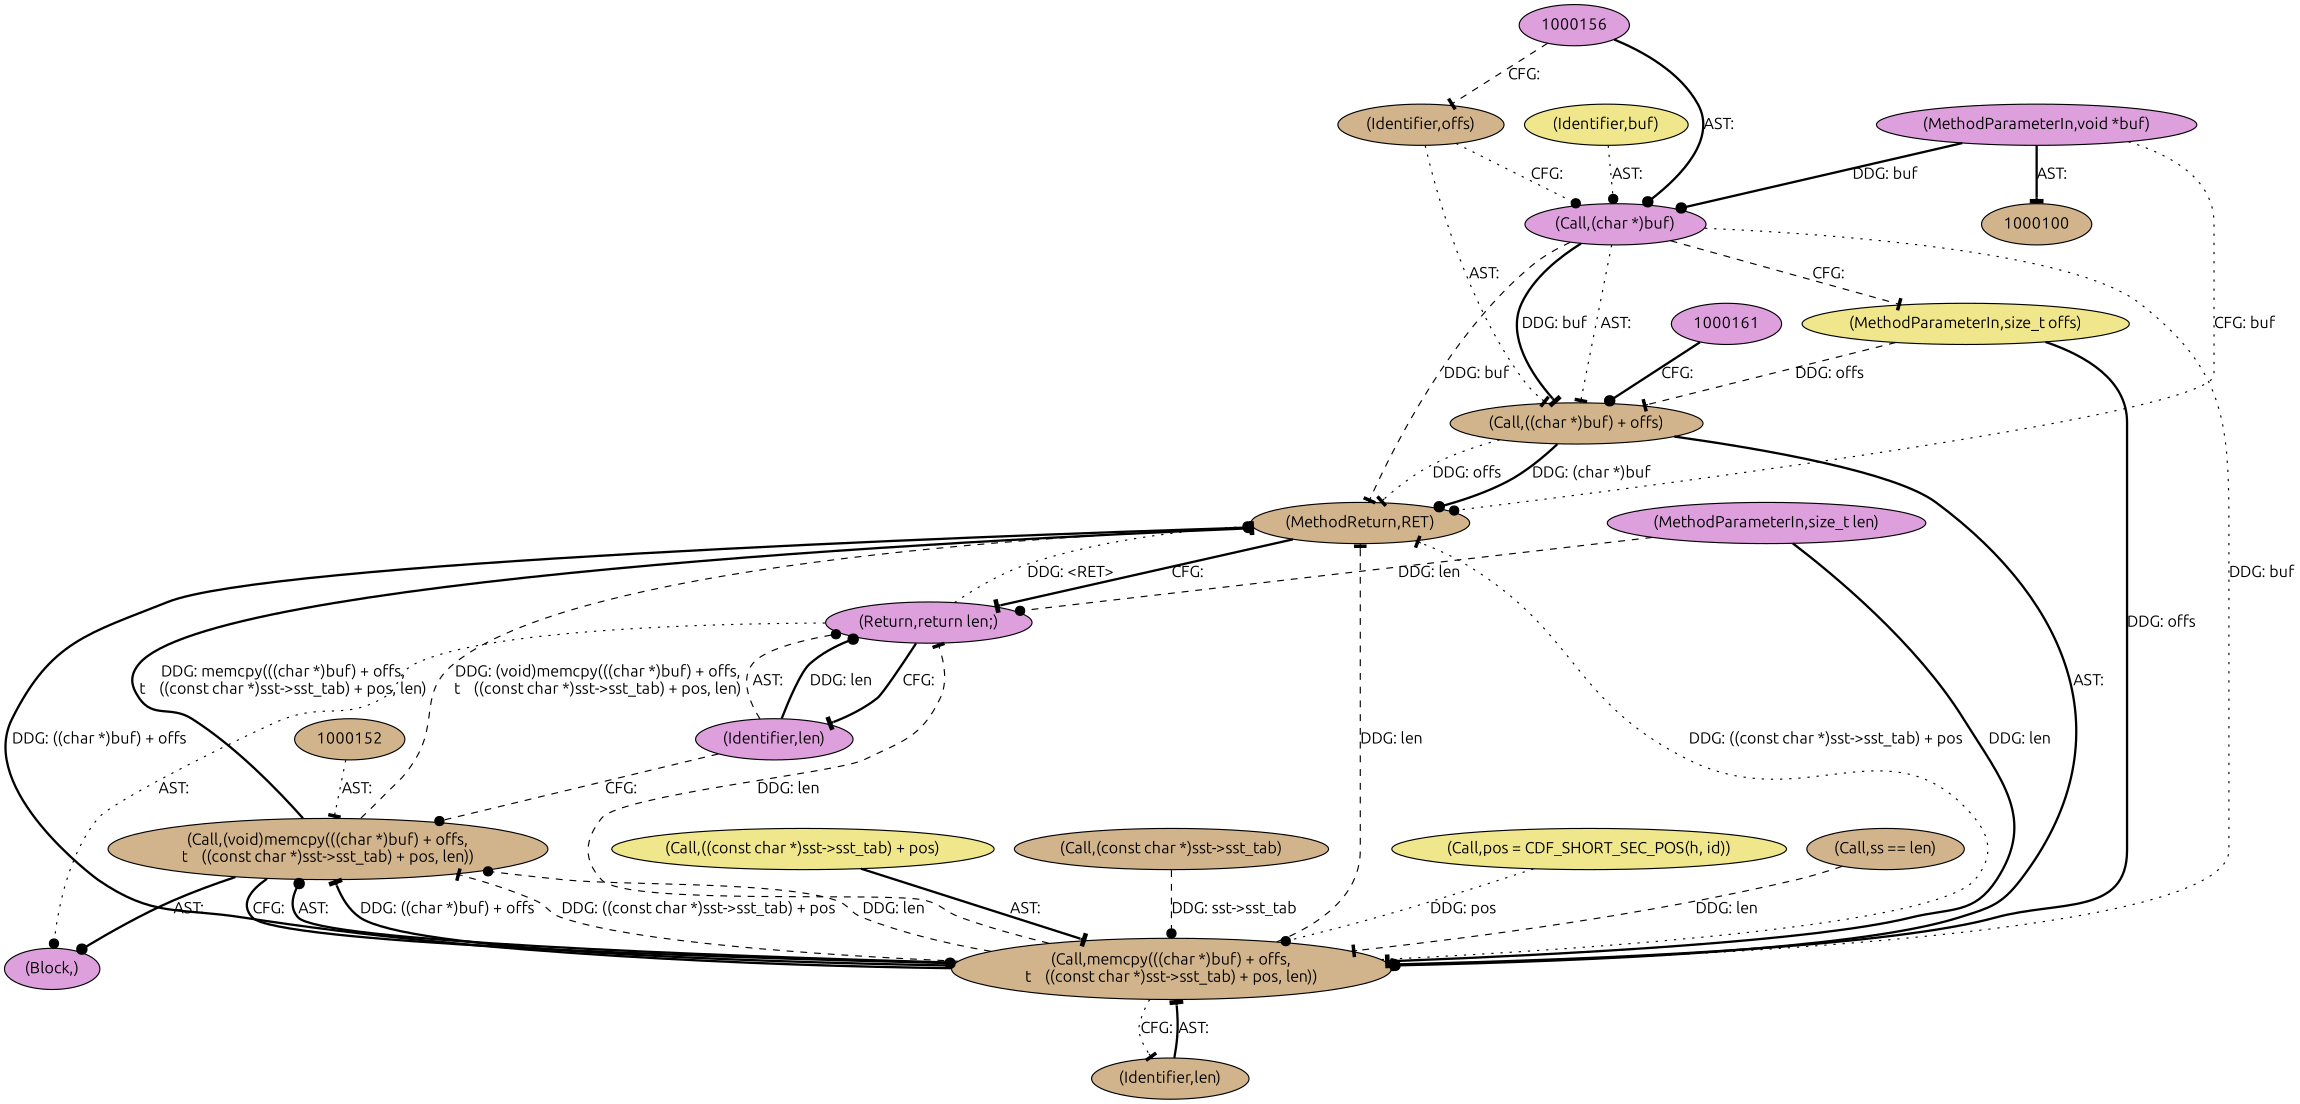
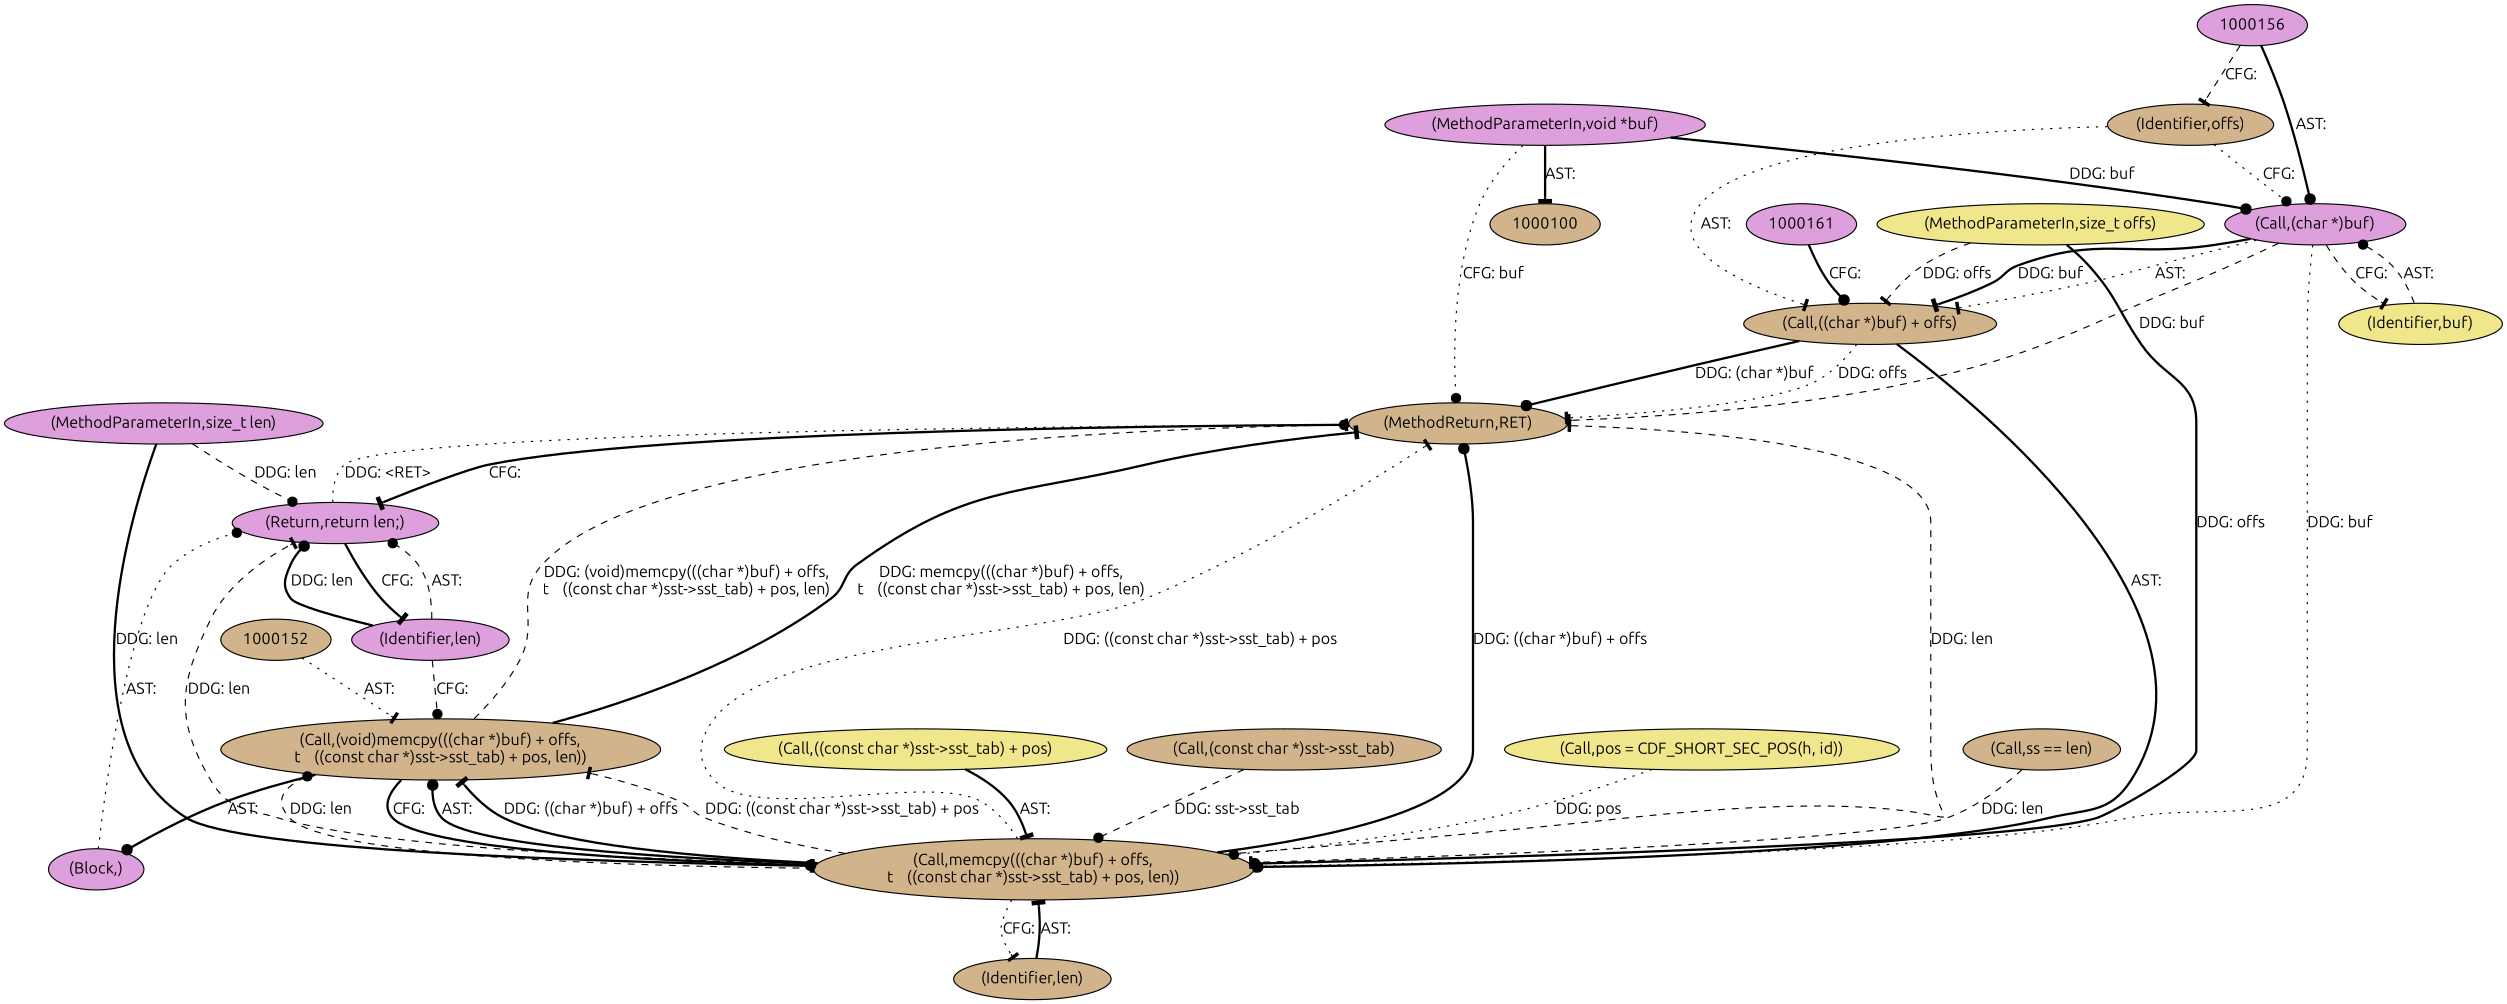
edge "(Identifier,buf)" -> "(Call,(char *)buf)": style dotted -> dashed
edge "(Call,(char *)buf)" -> "(MethodParameterIn,size_t offs)": now "(Call,(char *)buf)" -> "(Identifier,buf)"
edge "(Return,return len;)" -> "(Block,)": reversed
